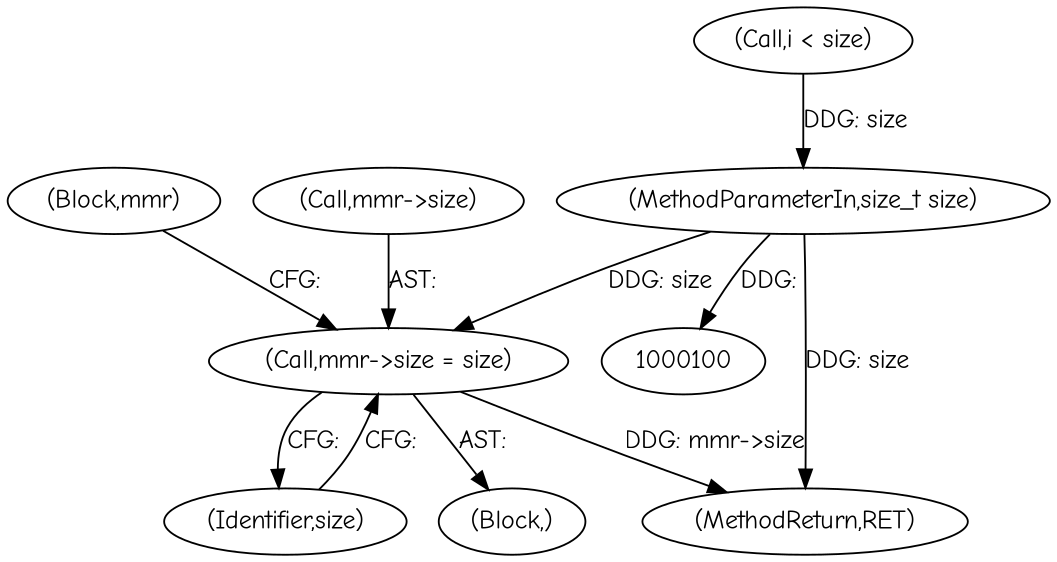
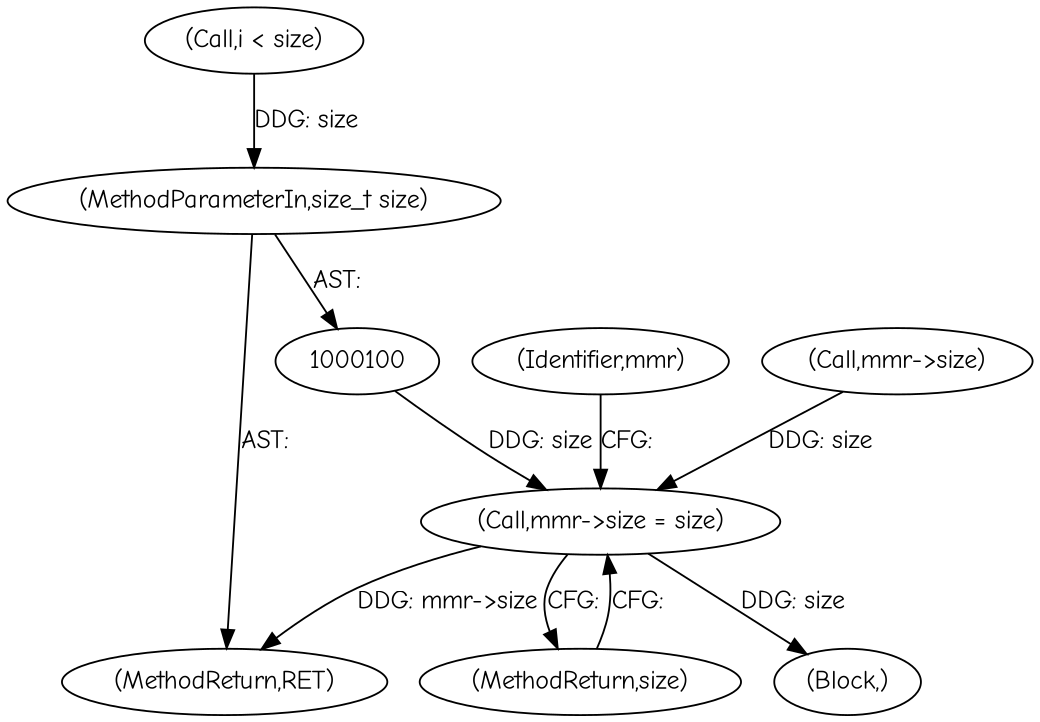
node "(Block,mmr)": label "(Block,mmr)" -> "(Identifier,mmr)"
edge "(MethodParameterIn,size_t size)" -> "(Call,mmr->size = size)": now "1000100" -> "(Call,mmr->size = size)"
edge "(Call,mmr->size)" -> "(Call,mmr->size = size)": label "AST: " -> "DDG: size"
edge "(MethodParameterIn,size_t size)" -> "1000100": label "DDG: " -> "AST: "
edge "(MethodParameterIn,size_t size)" -> "(MethodReturn,RET)": label "DDG: size" -> "AST: "
edge "(Call,mmr->size = size)" -> "(Block,)": label "AST: " -> "DDG: size"
node "(Identifier,size)": label "(Identifier,size)" -> "(MethodReturn,size)"
